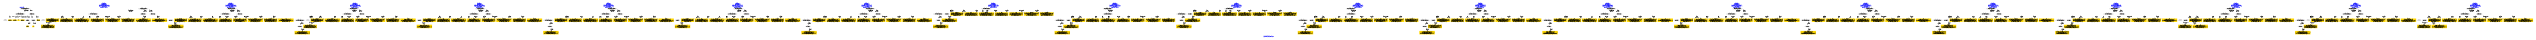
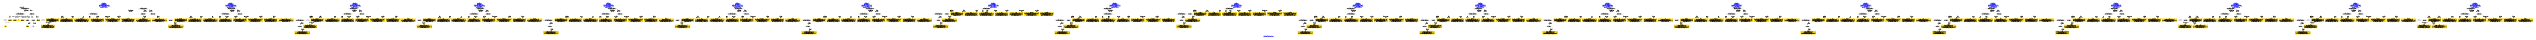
node "artist": added
node "url": fillcolor gold -> lightgray
